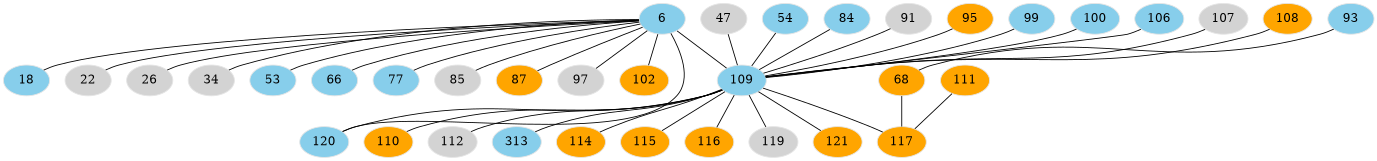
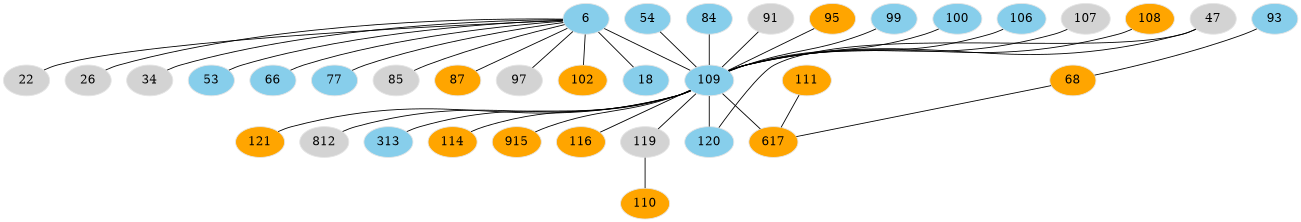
edge "109" -- "110": now "119" -- "110"
edge "6" -- "120": now "47" -- "120"
node "112": label "112" -> "812"
node "115": label "115" -> "915"
node "117": label "117" -> "617"
